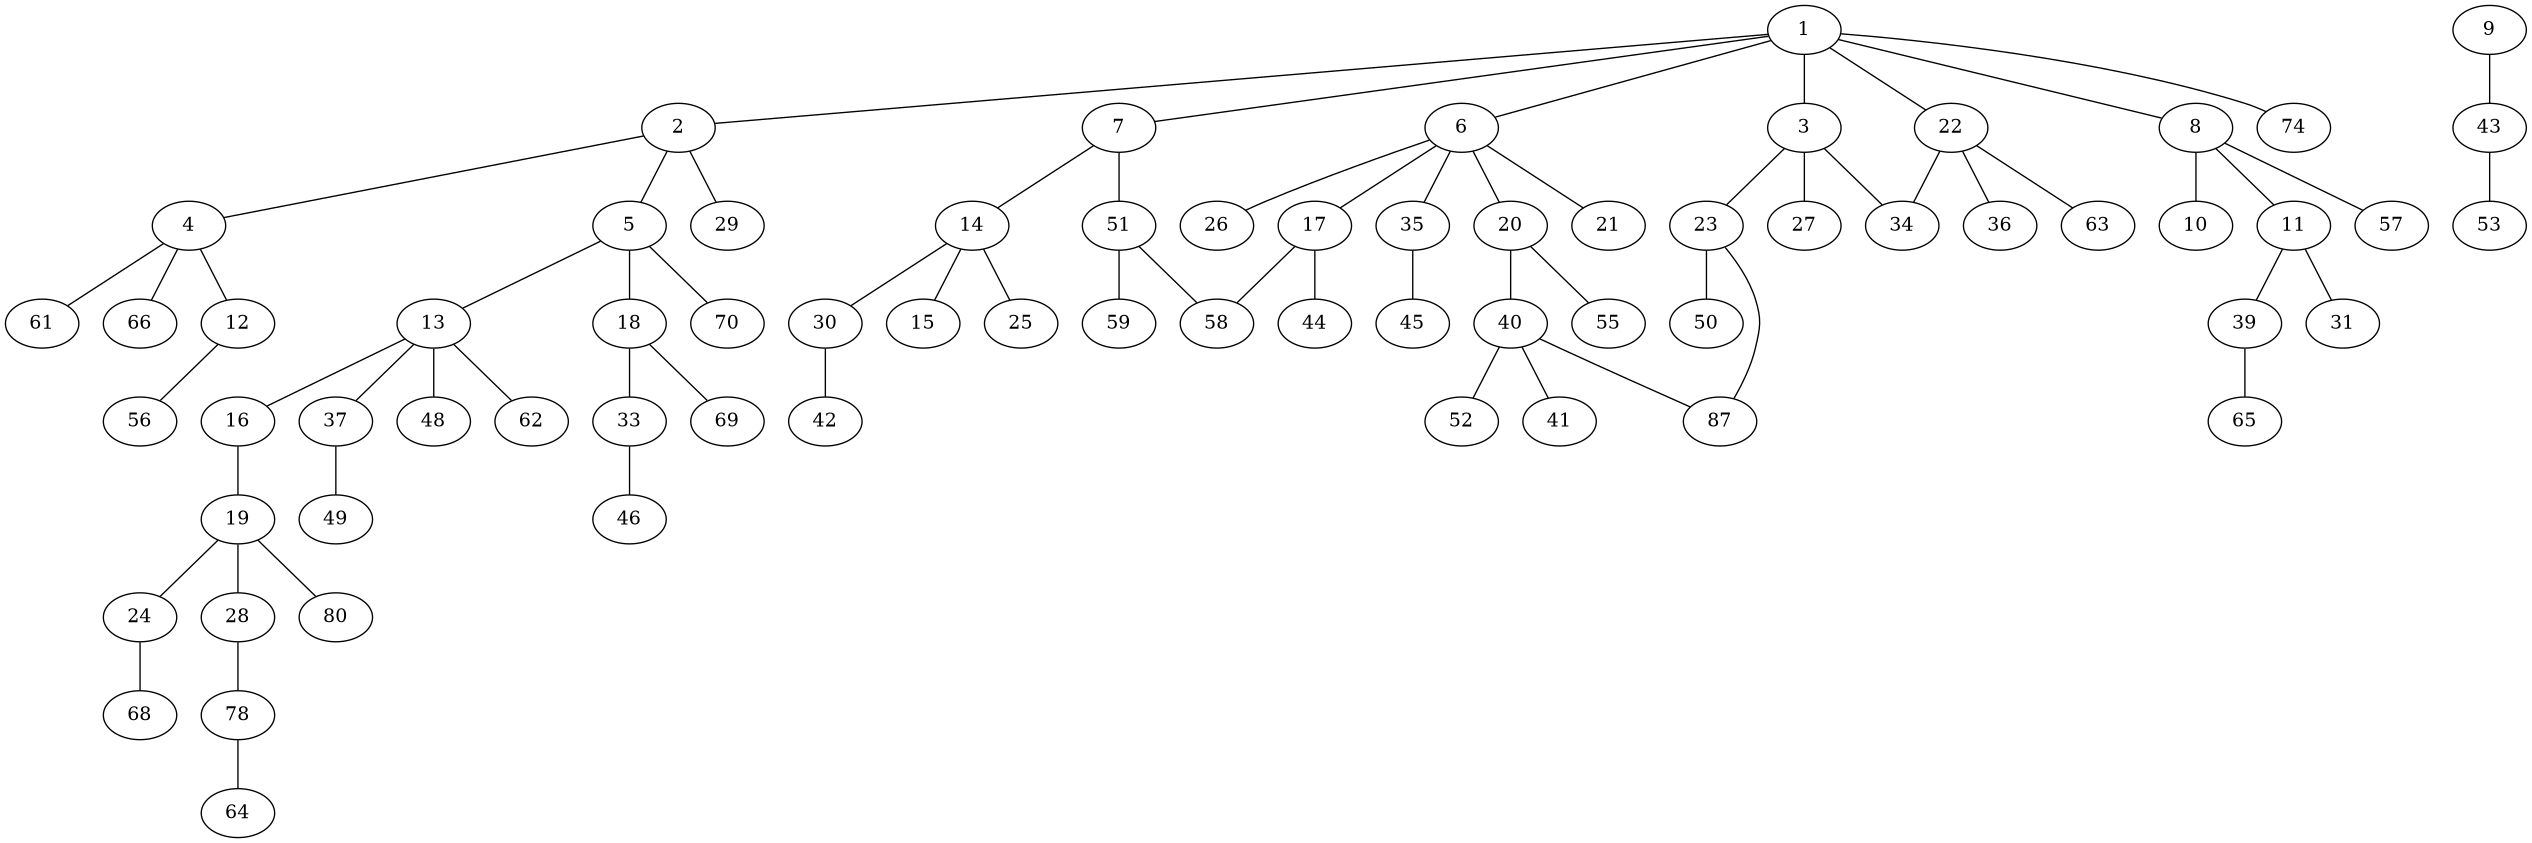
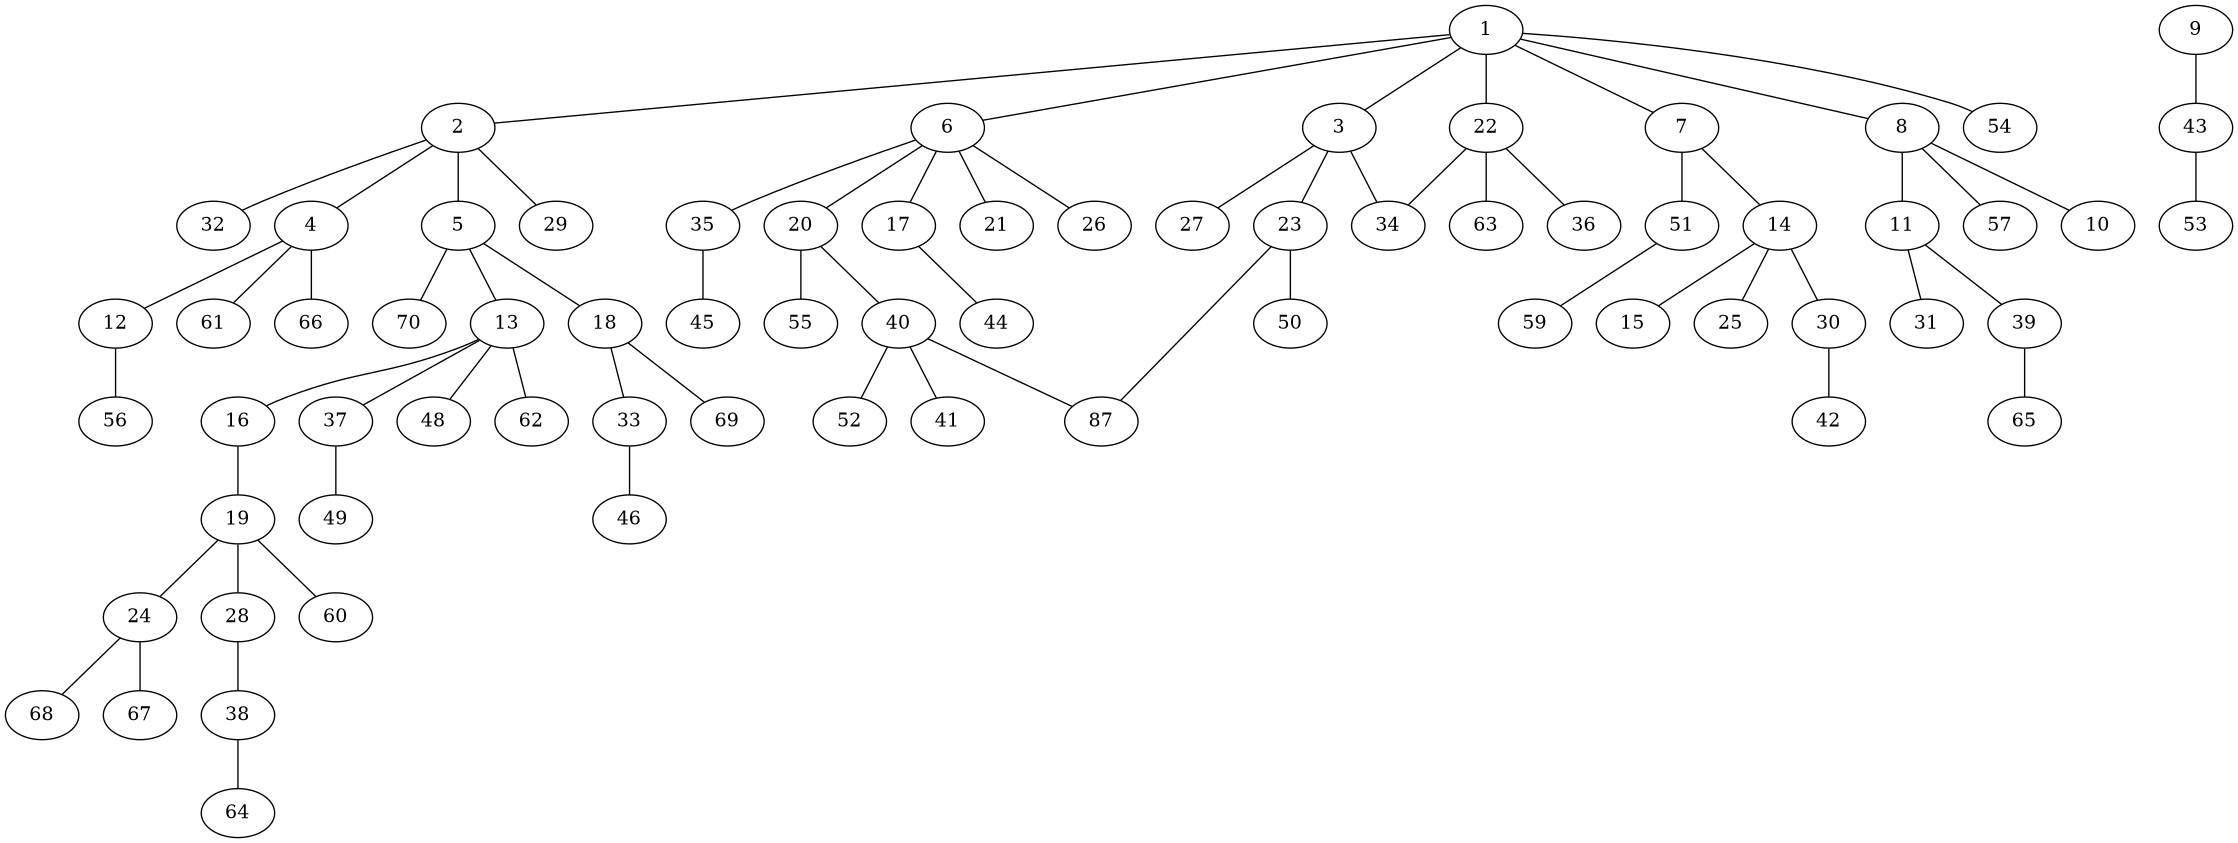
node "74": label "74" -> "54"
node "32": added
node "58": removed
node "80": label "80" -> "60"
node "67": added
node "78": label "78" -> "38"
